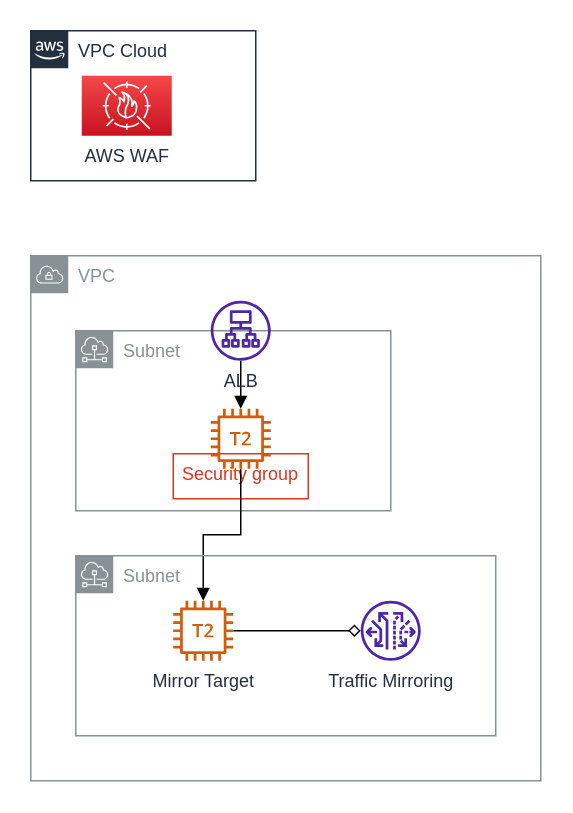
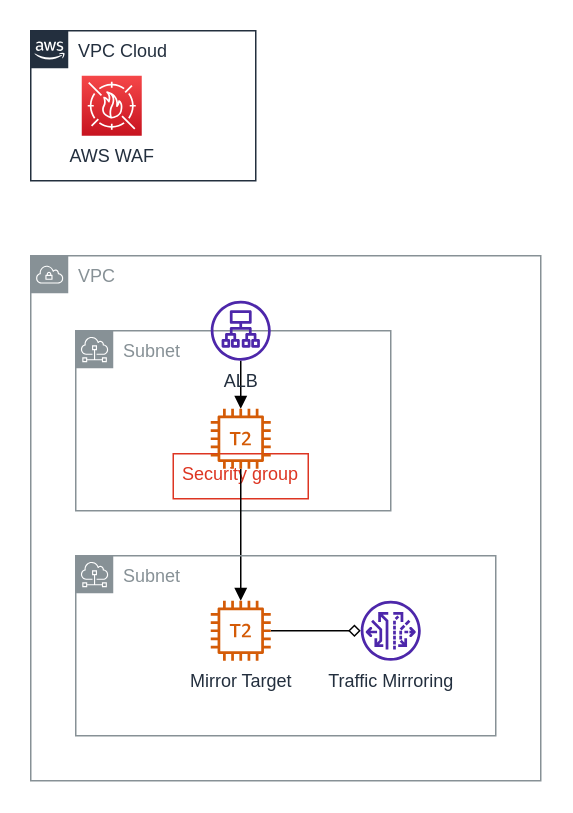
node "AWS WAF": size 90x60 -> 60x60
node "Mirror Target": moved (203, 631) -> (241, 631)
